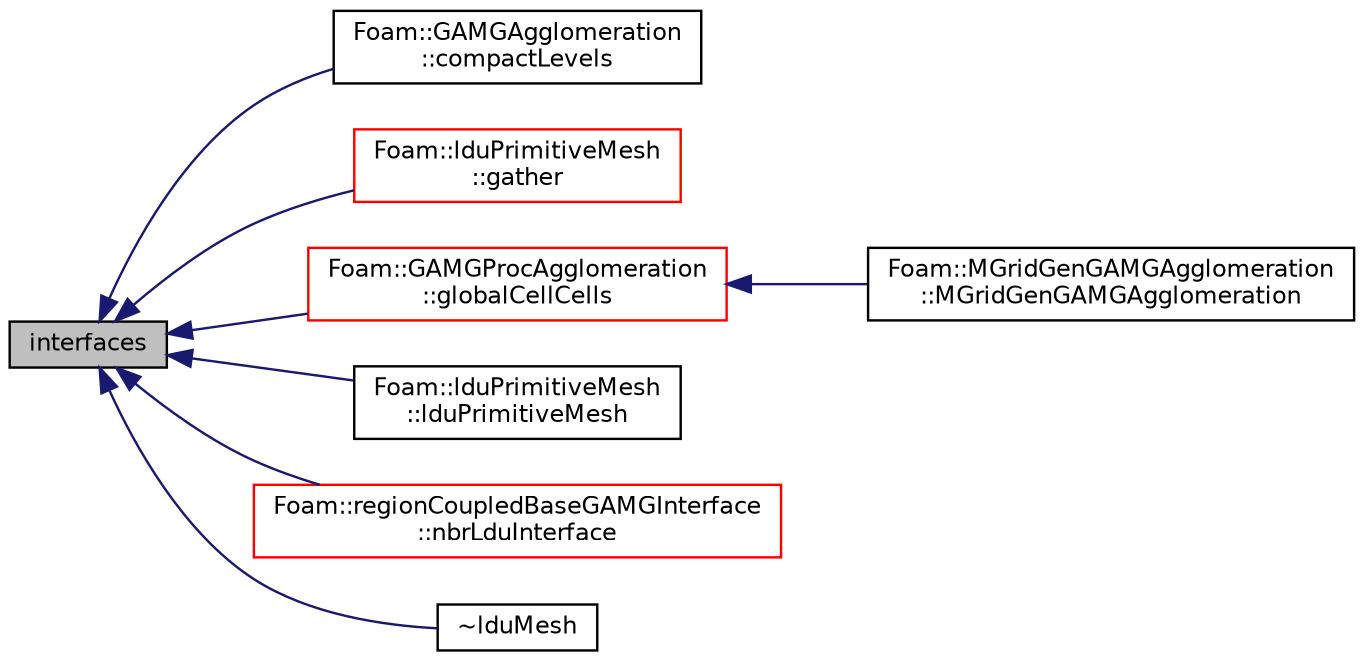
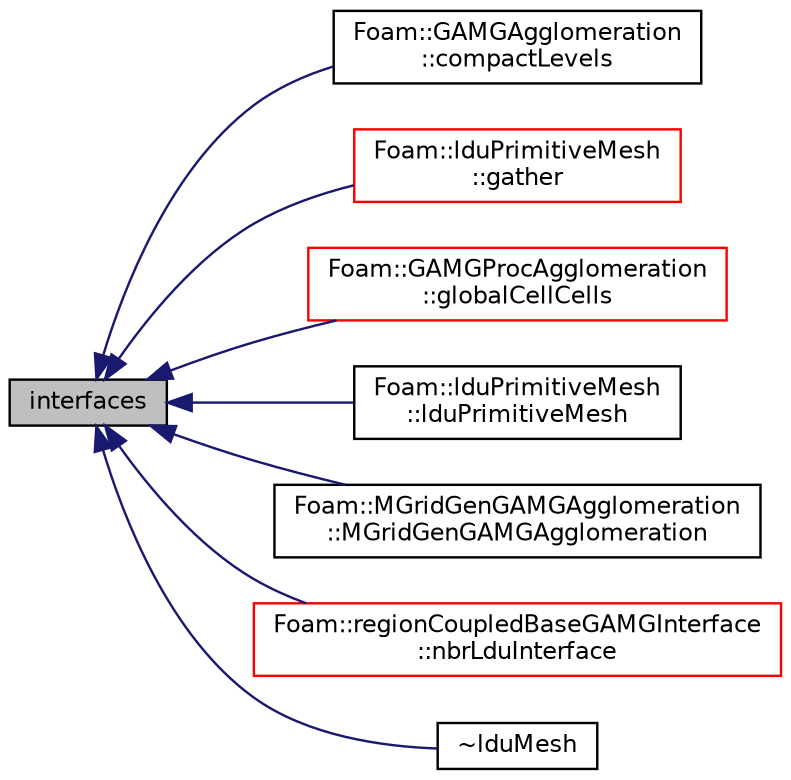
edge "Foam::MGridGenGAMGAgglomeration ::MGridGenGAMGAgglomeration" -> "Foam::GAMGProcAgglomeration ::globalCellCells": now "Foam::MGridGenGAMGAgglomeration ::MGridGenGAMGAgglomeration" -> "interfaces"
